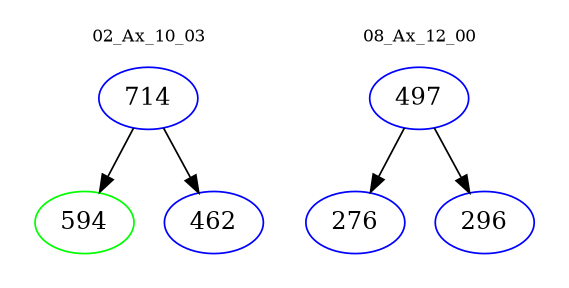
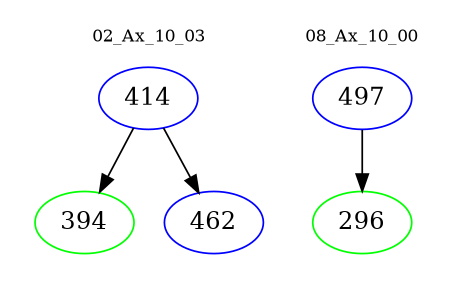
cluster "08_Ax_12_00": label "08_Ax_12_00" -> "08_Ax_10_00"
node "714": label "714" -> "414"
node "594": label "594" -> "394"
node "276": removed
node "296": color blue -> green
